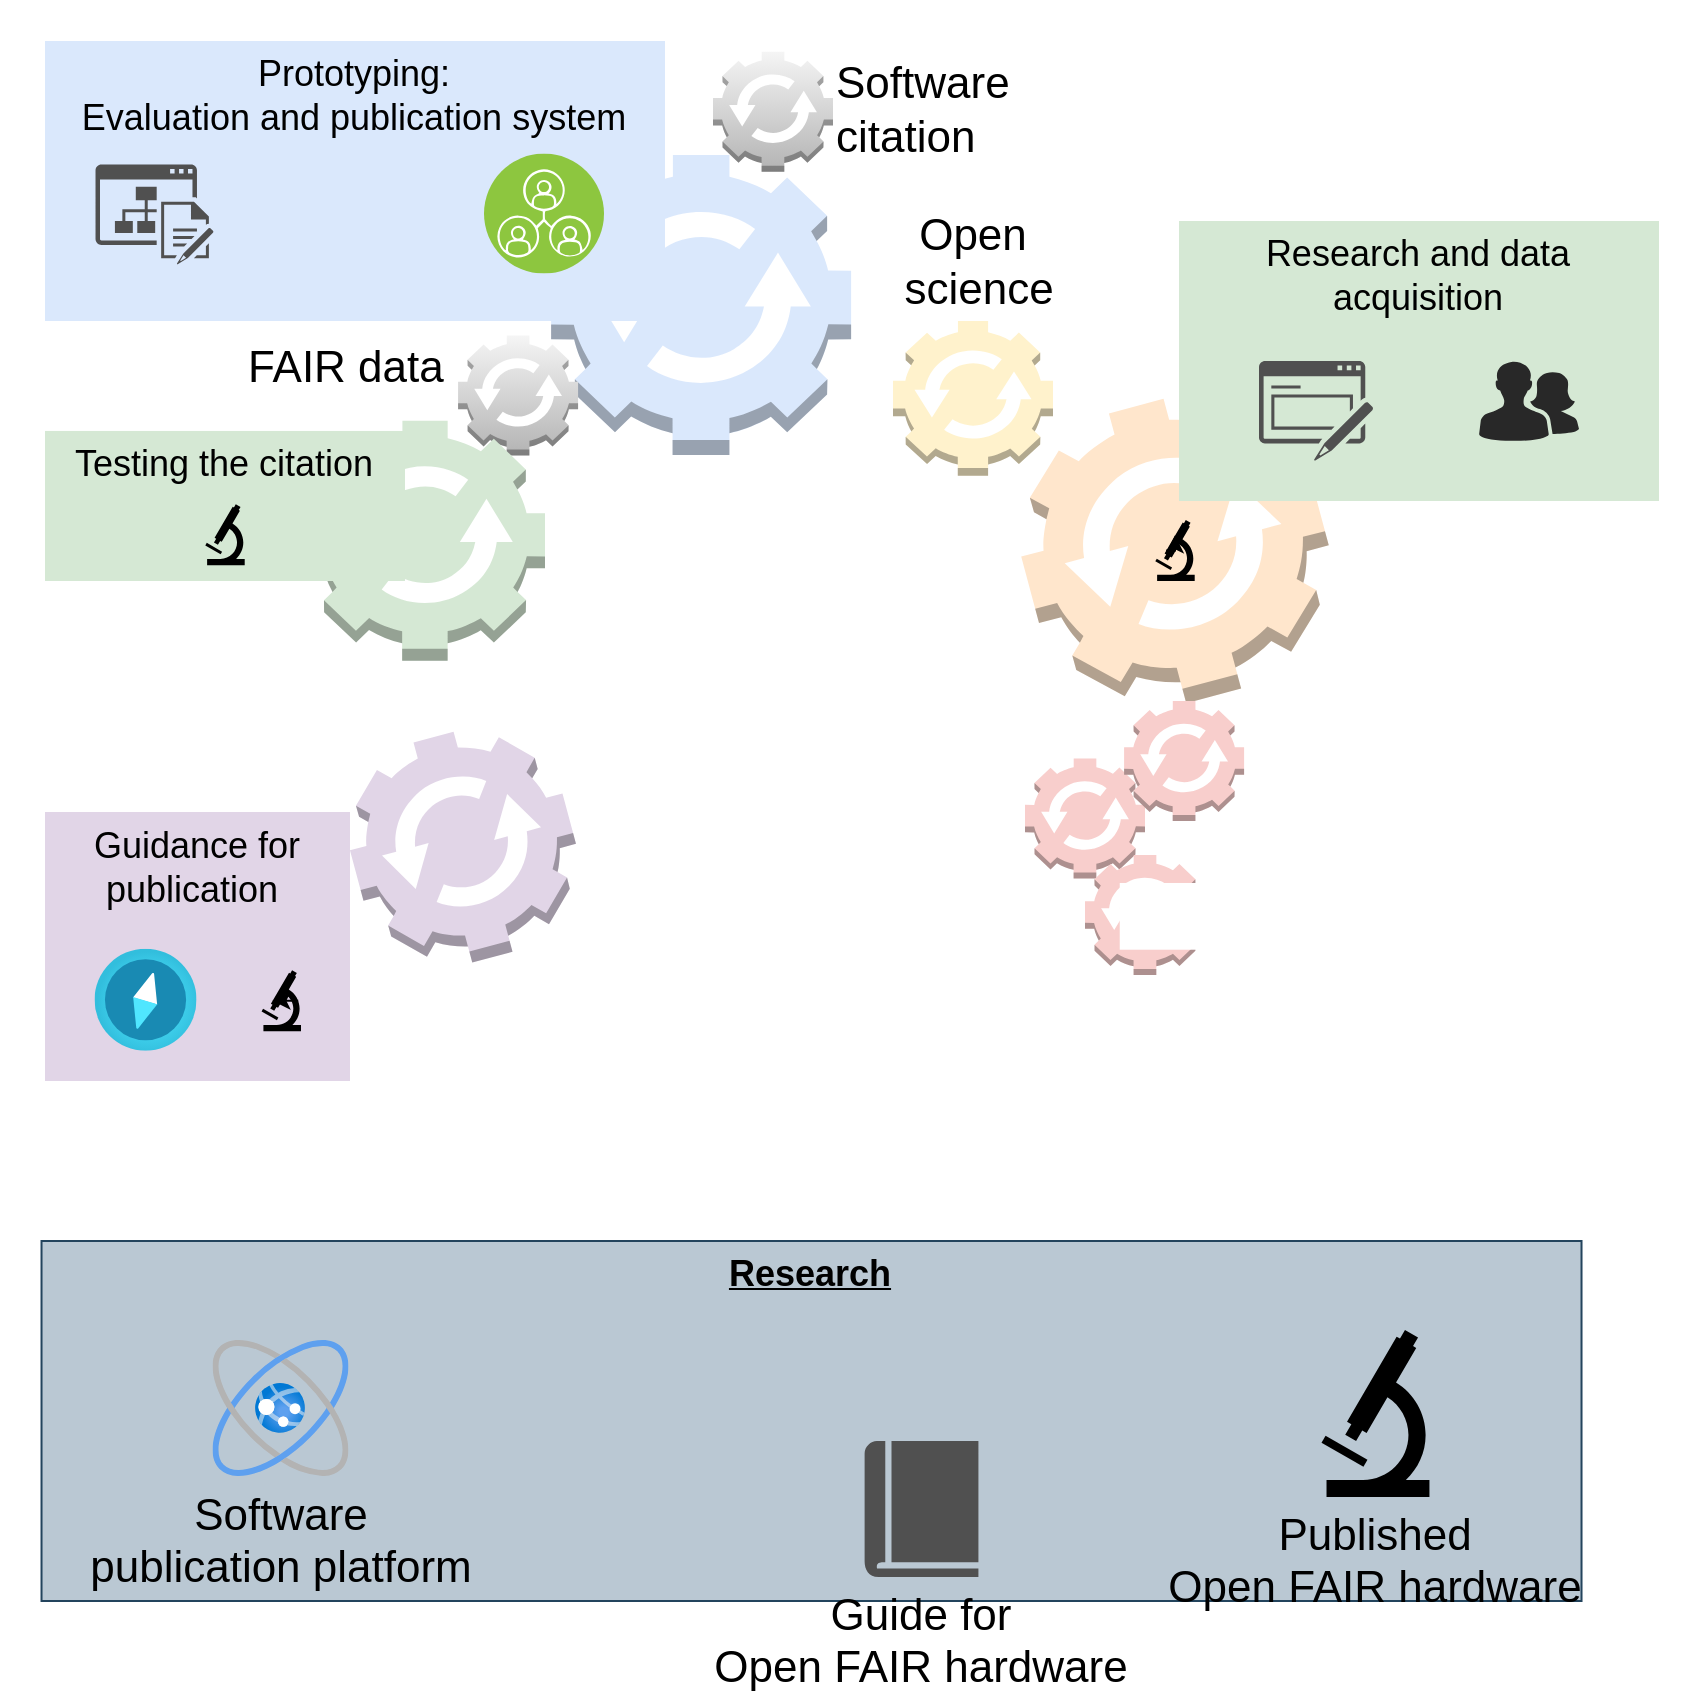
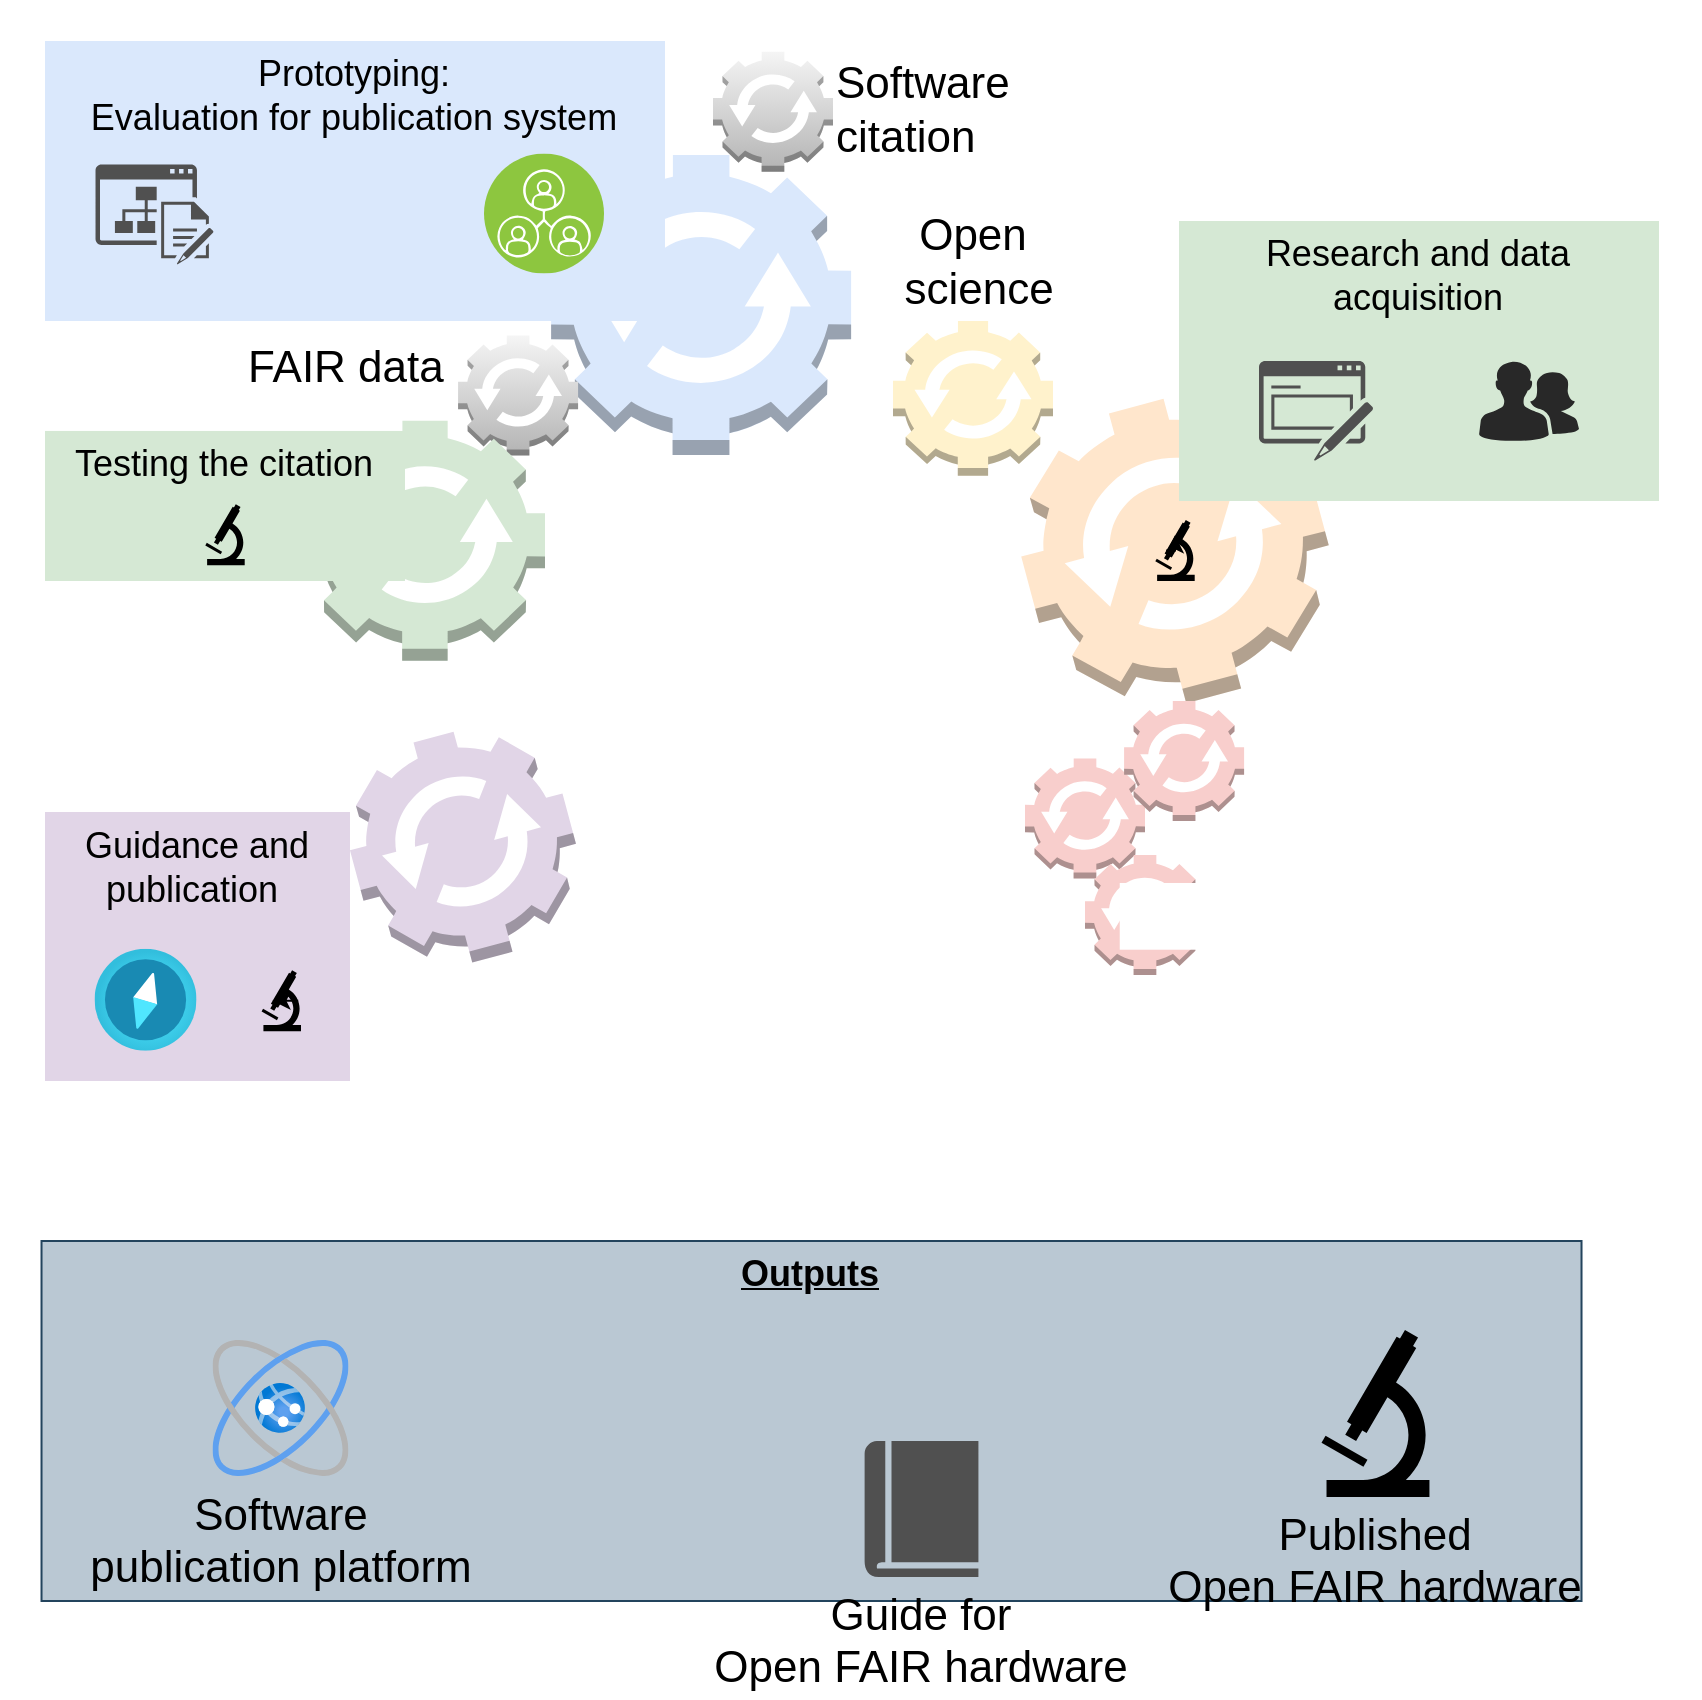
node "Prototyping: Evaluation and publication system": label "Prototyping: Evaluation and publication system" -> "Prototyping: Evaluation for publication system"
node "Guidance for publication": label "Guidance for publication" -> "Guidance and publication"
node "Research": label "Research" -> "Outputs"
